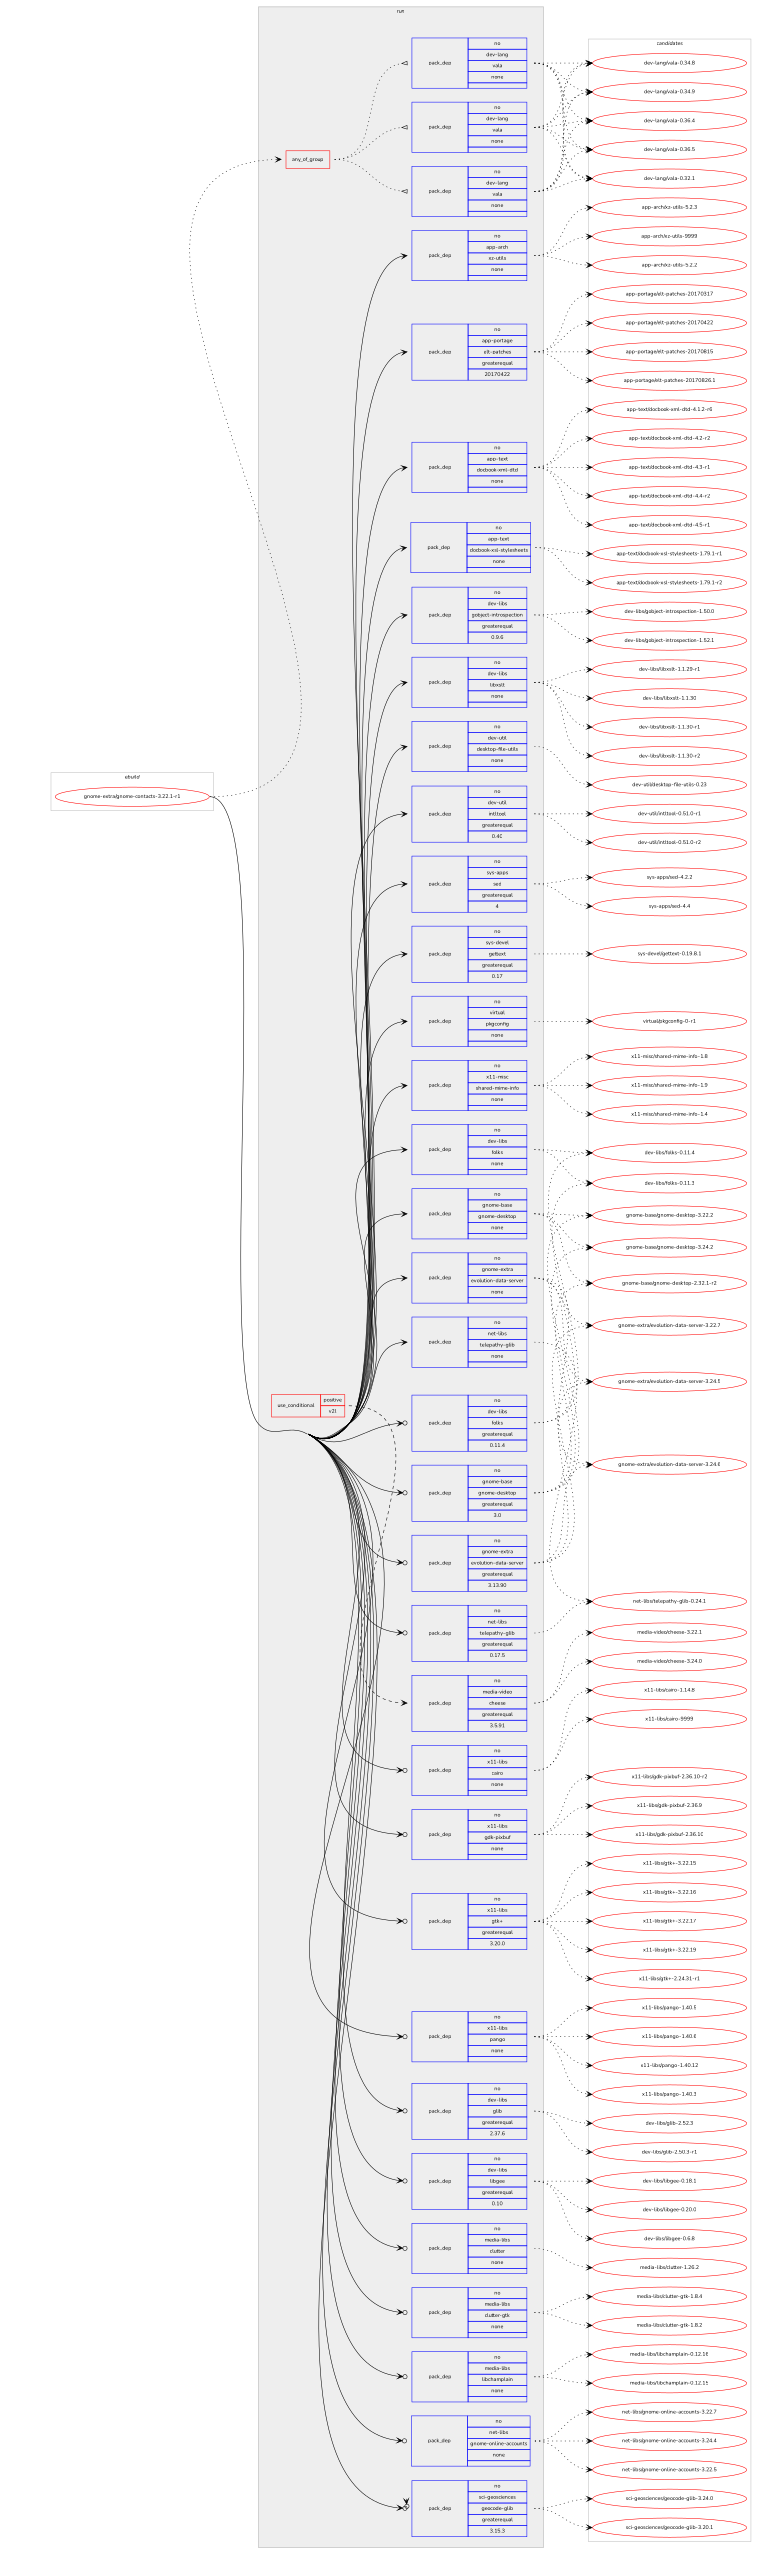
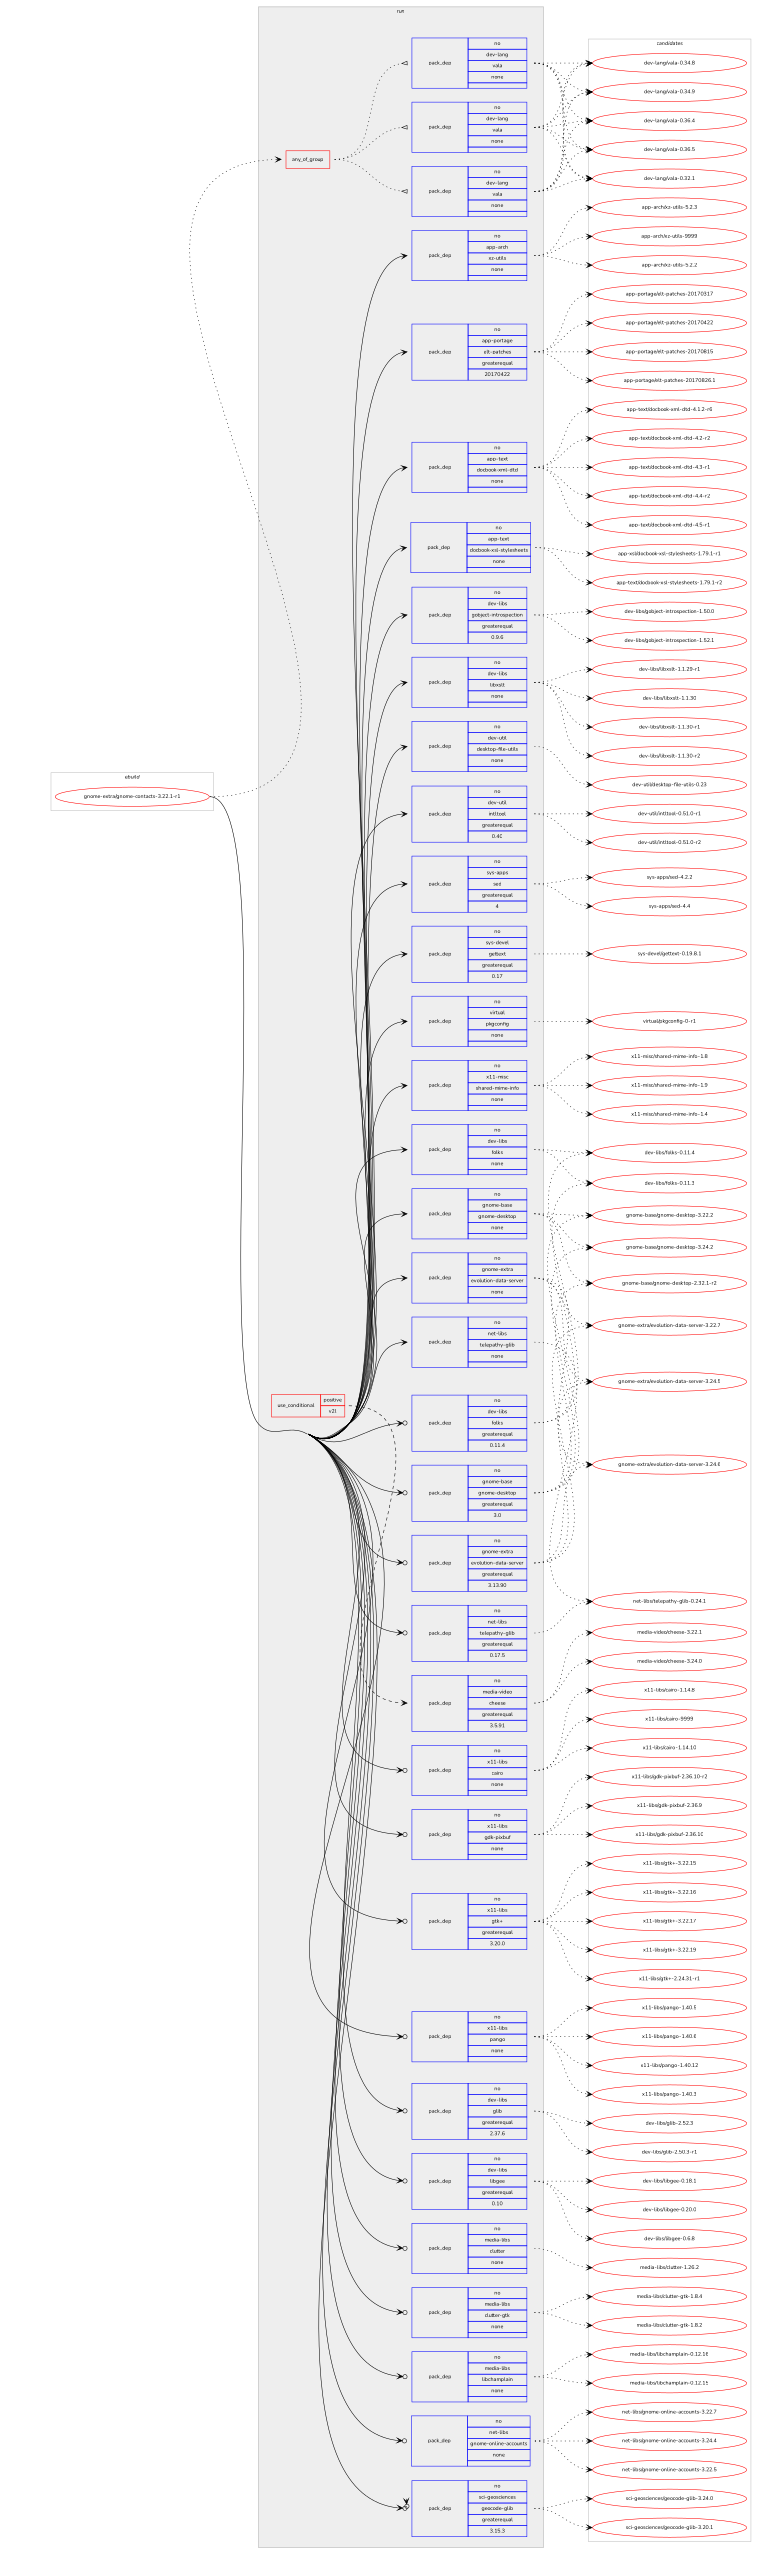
node "app-text/docbook-xsl-stylesheets-1.79.1-r1": label "app-text/docbook-xsl-stylesheets-1.79.1-r1" -> "app-xsl/docbook-xsl-stylesheets-1.79.1-r1"
node "x11-libs/cairo-1.14.10": added
